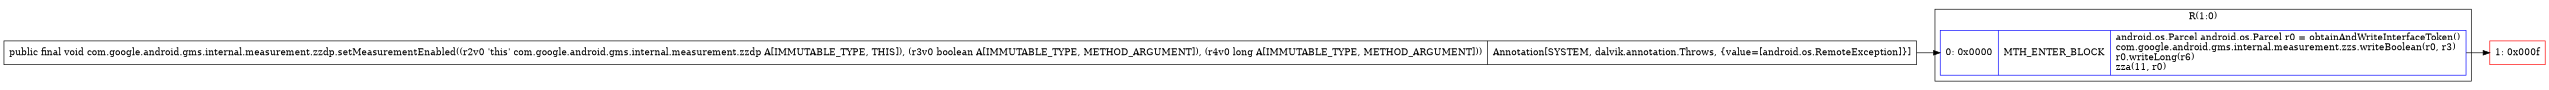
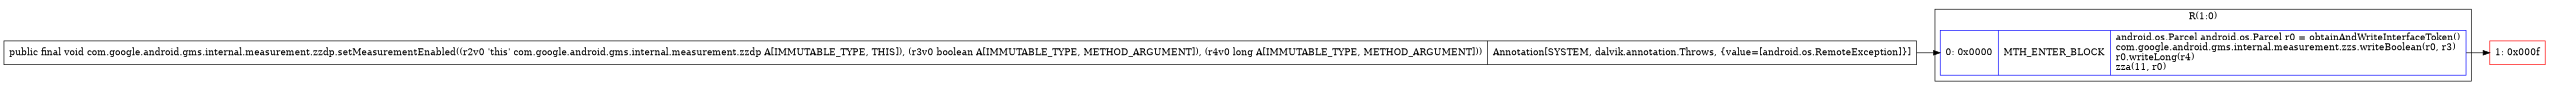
node "0: 0x0000": text "r0.writeLong(r6)" -> "r0.writeLong(r4)"
